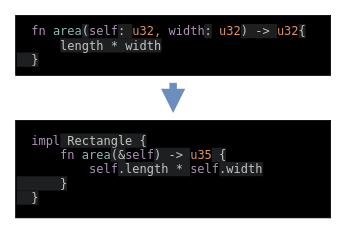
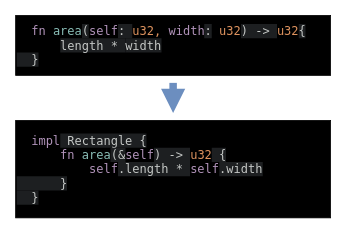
node "impl Rectangle { fn area(&self) -> u35 { self.length * self.width } }": label "impl Rectangle { fn area(&self) -> u35 { self.length * self.width } }" -> "impl Rectangle { fn area(&self) -> u32 { self.length * self.width } }"
